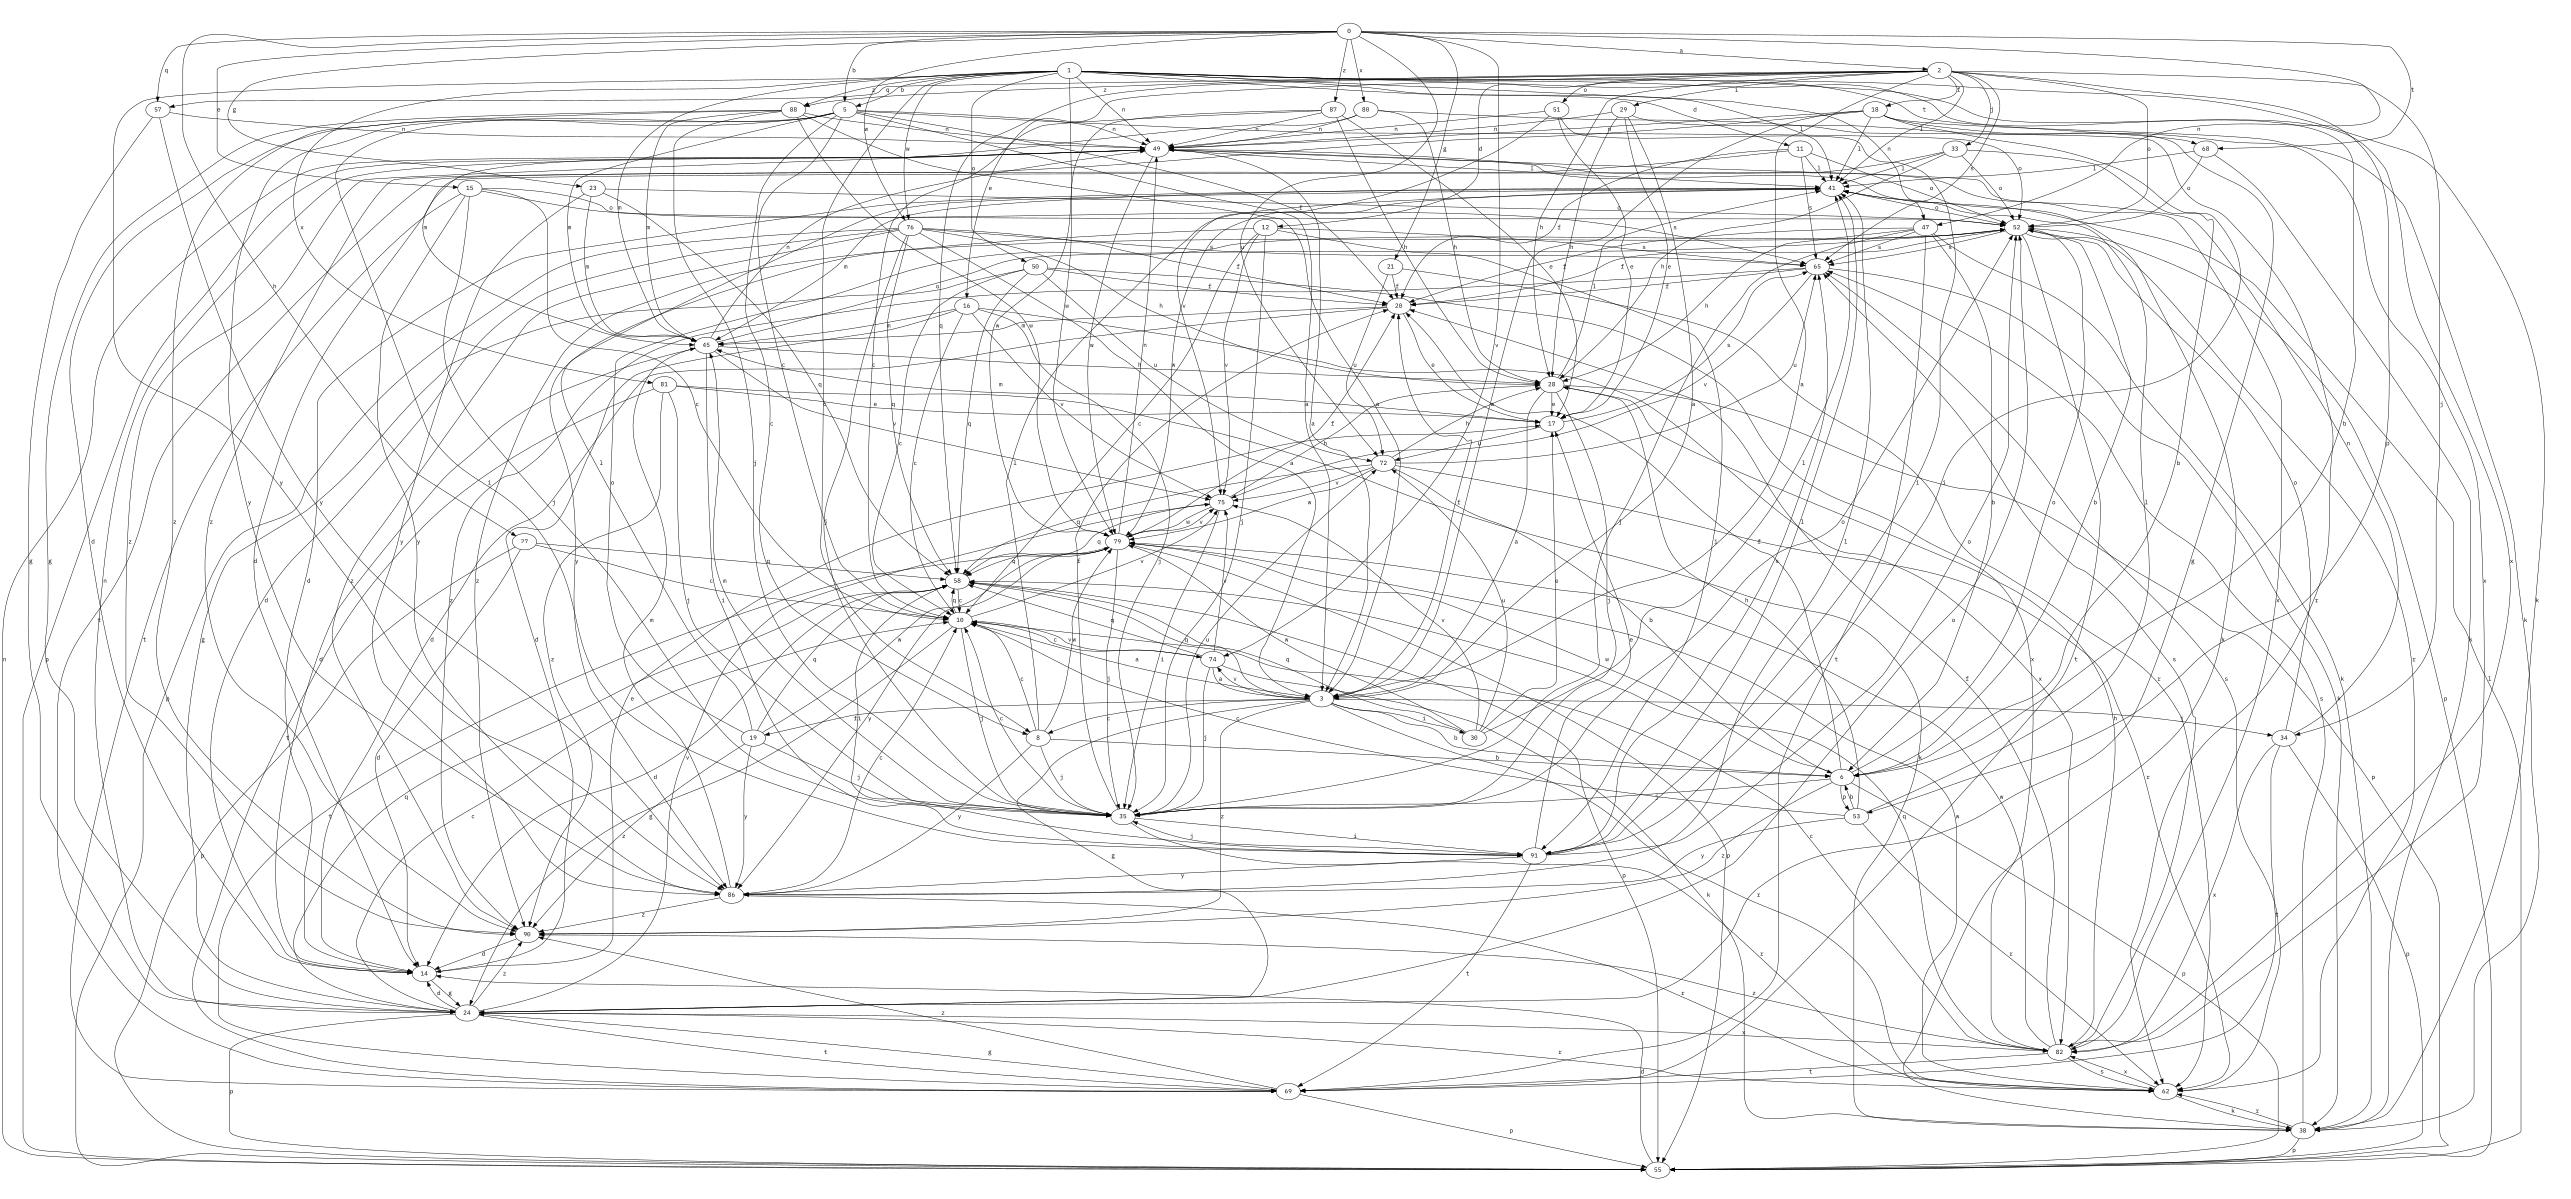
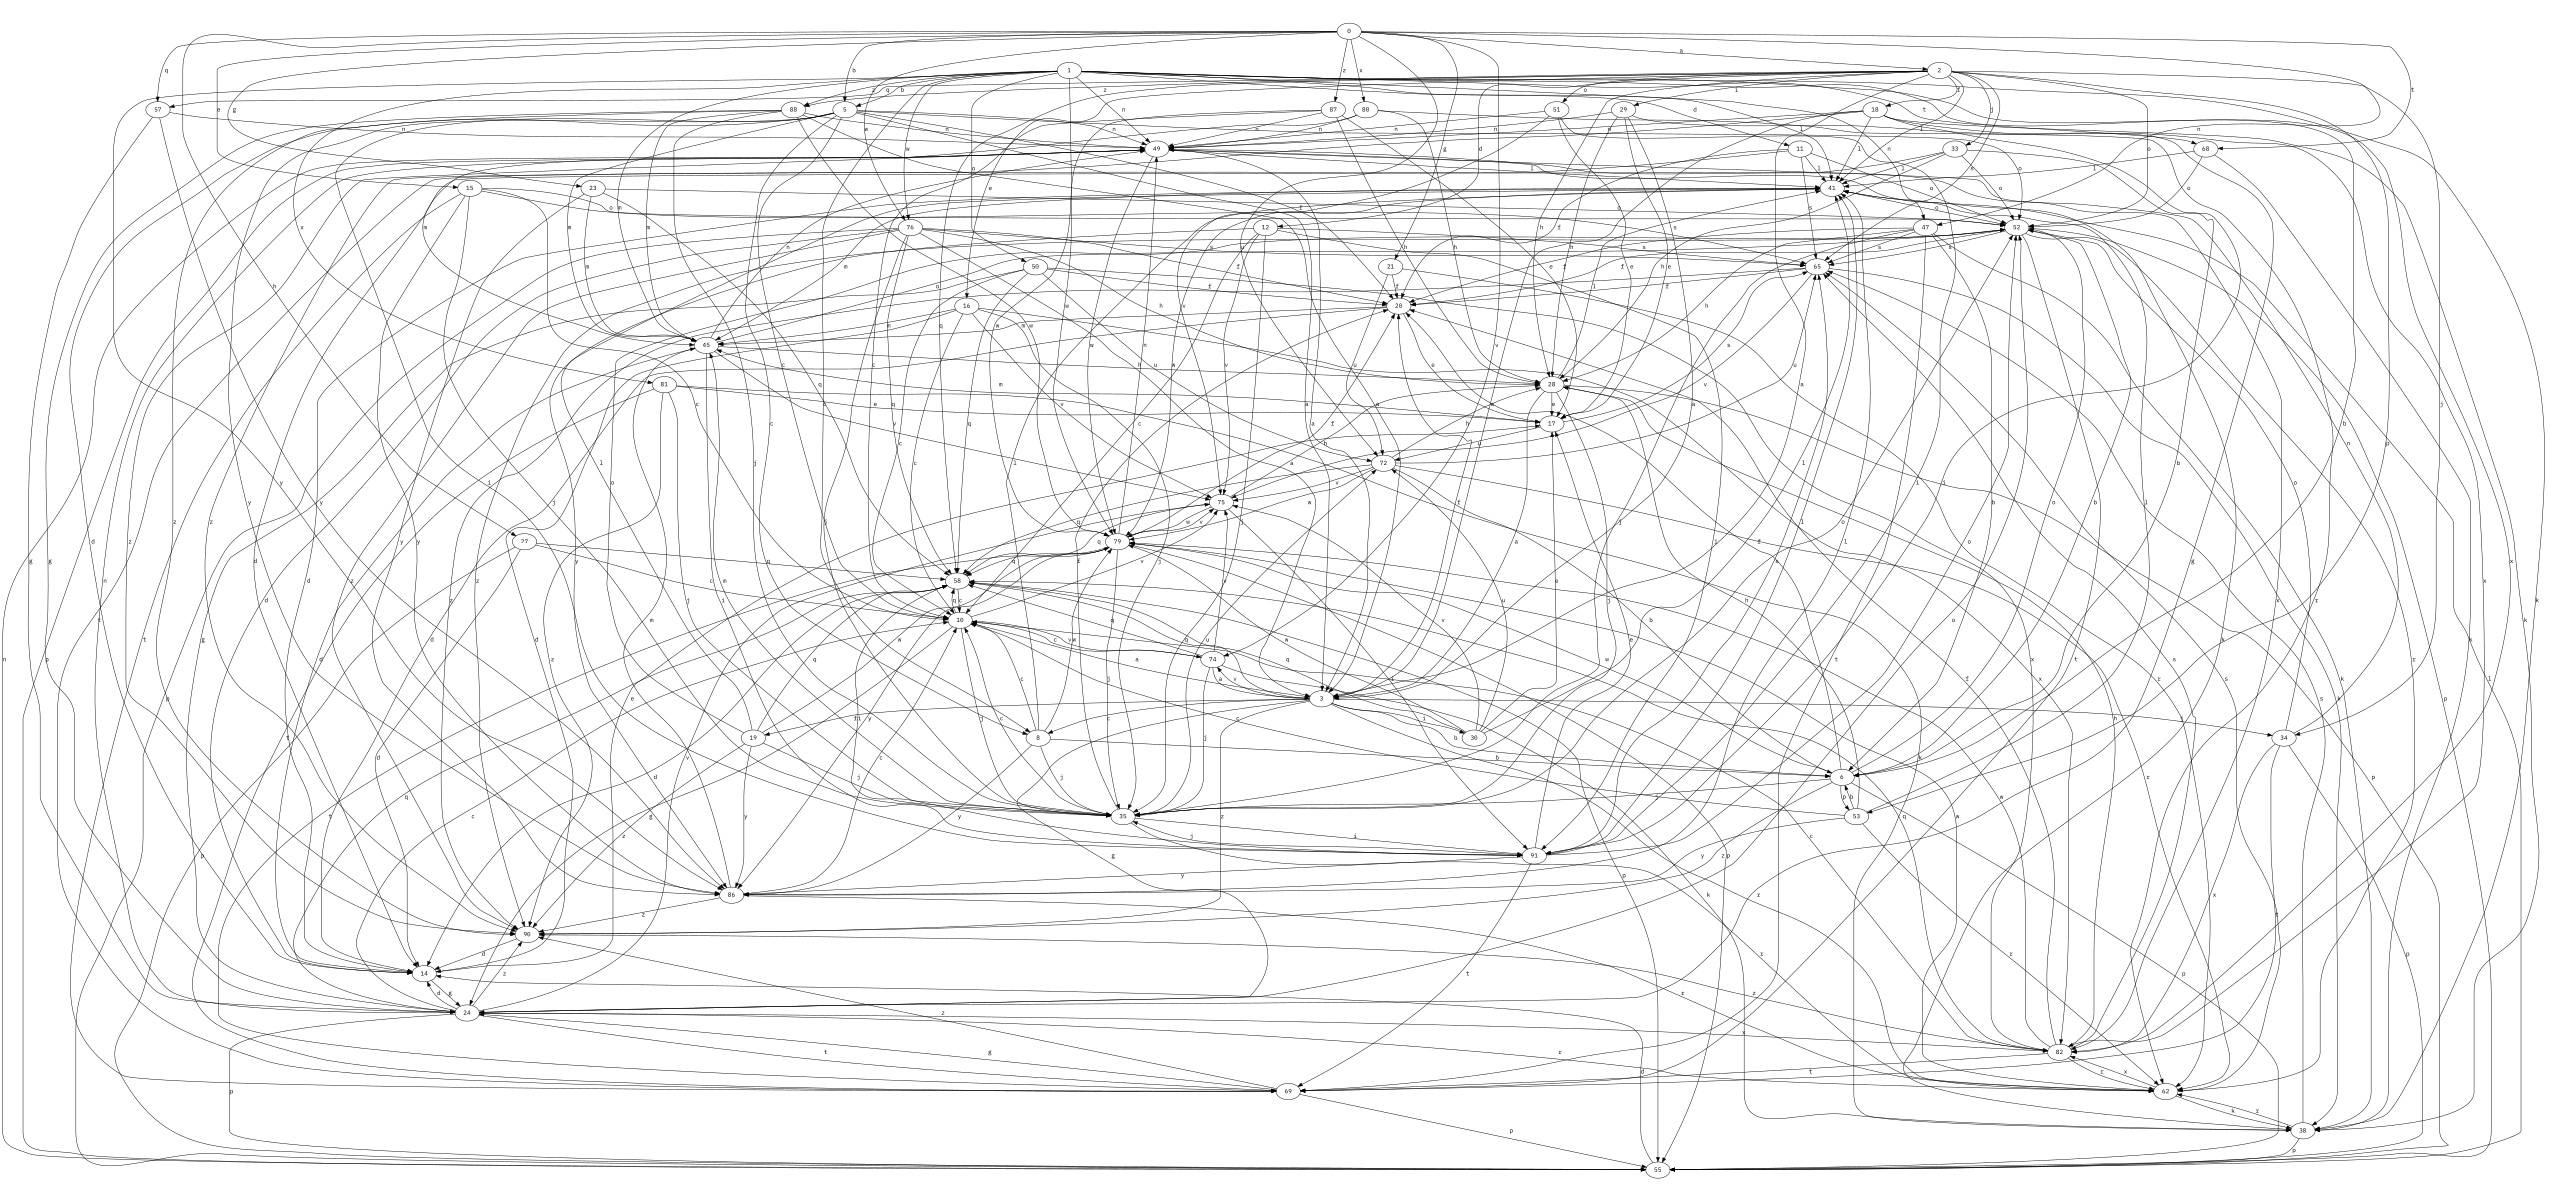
edge "75" -> "35": now "75" -> "91"
edge "82" -> "62": label "s" -> "r"
